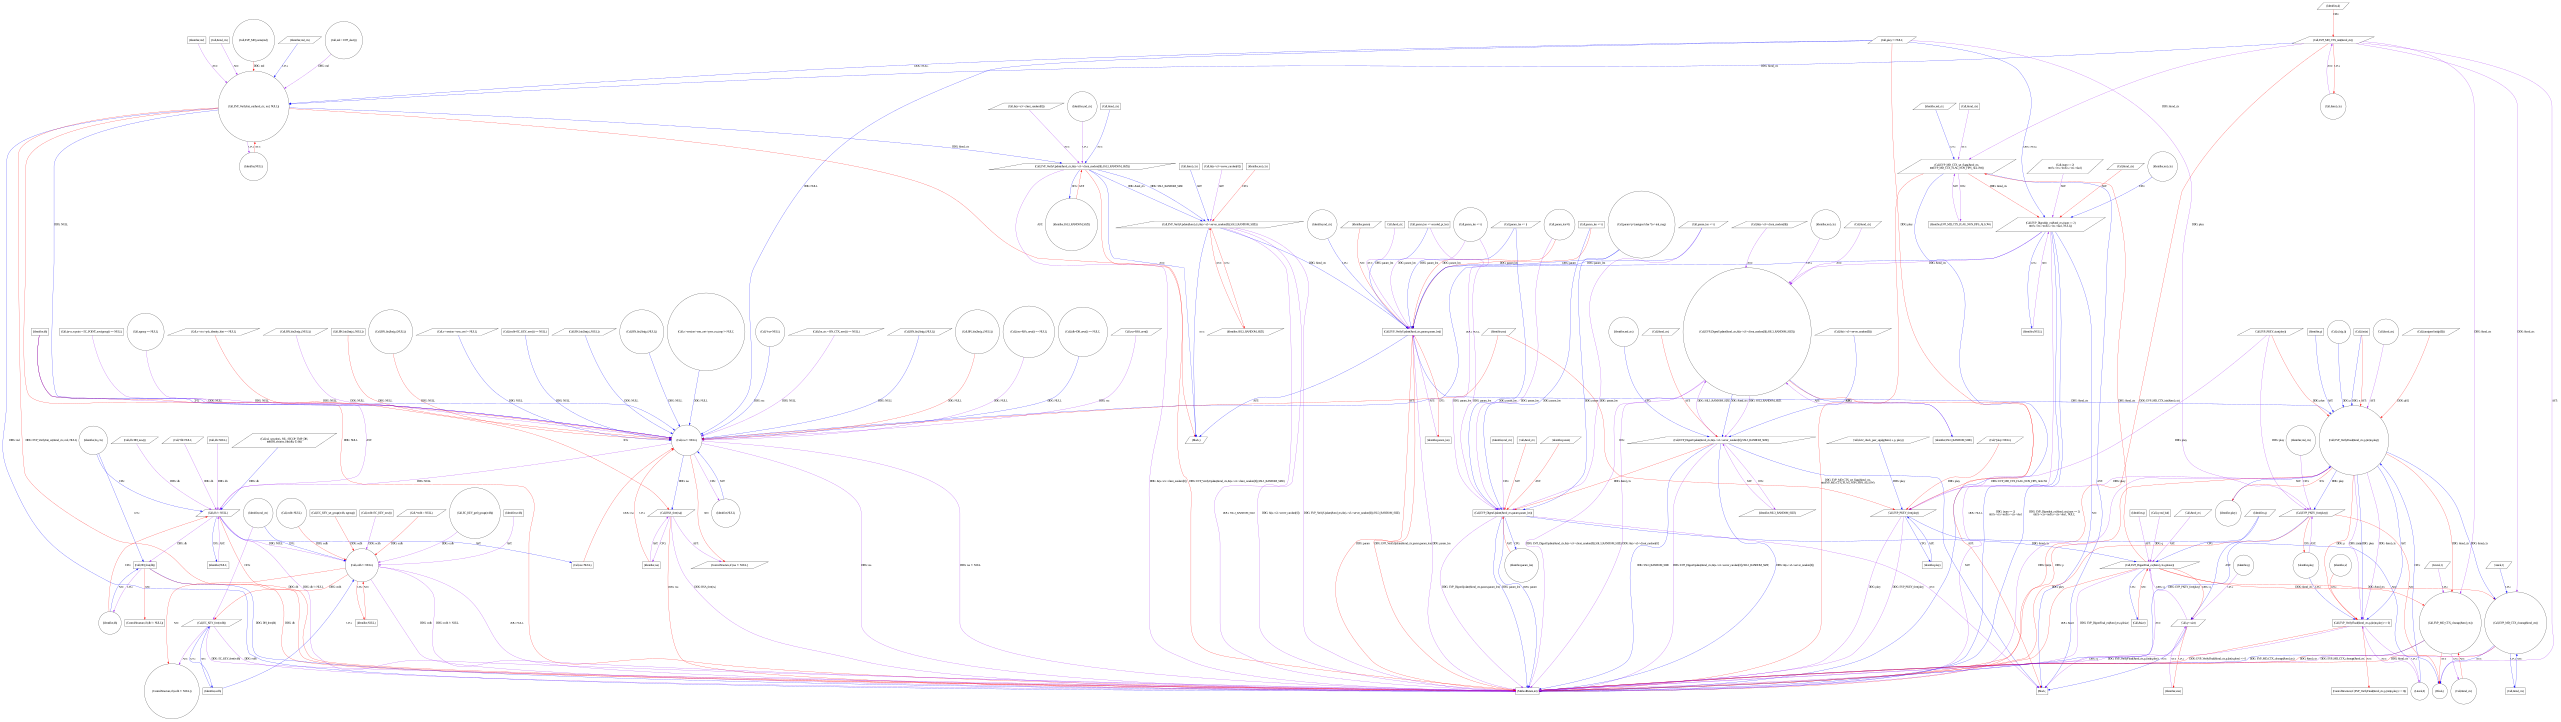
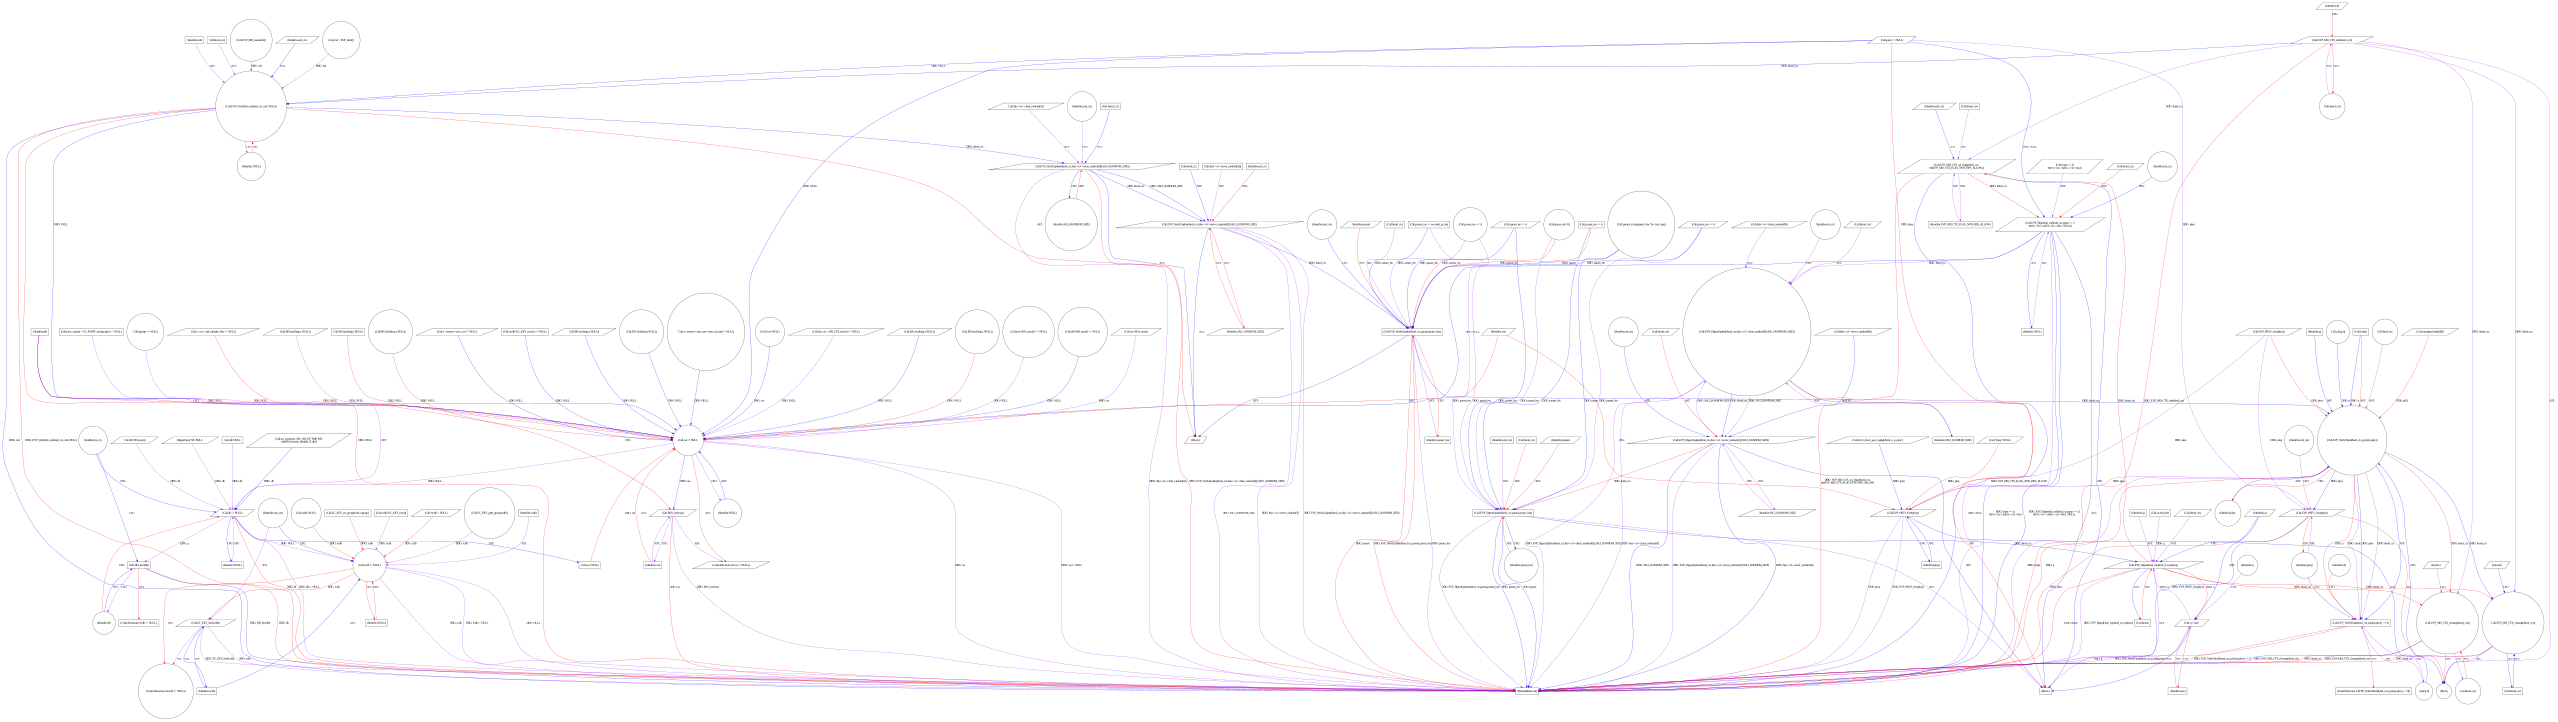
node "(Call,*dh=NULL)": label "(Call,*dh=NULL)" -> "(DigestFinal,*dh=NULL)"
edge "(Call,dh != NULL)" -> "(Call,DH_free(dh))": label "DDG: dh" -> "DDG: p"
